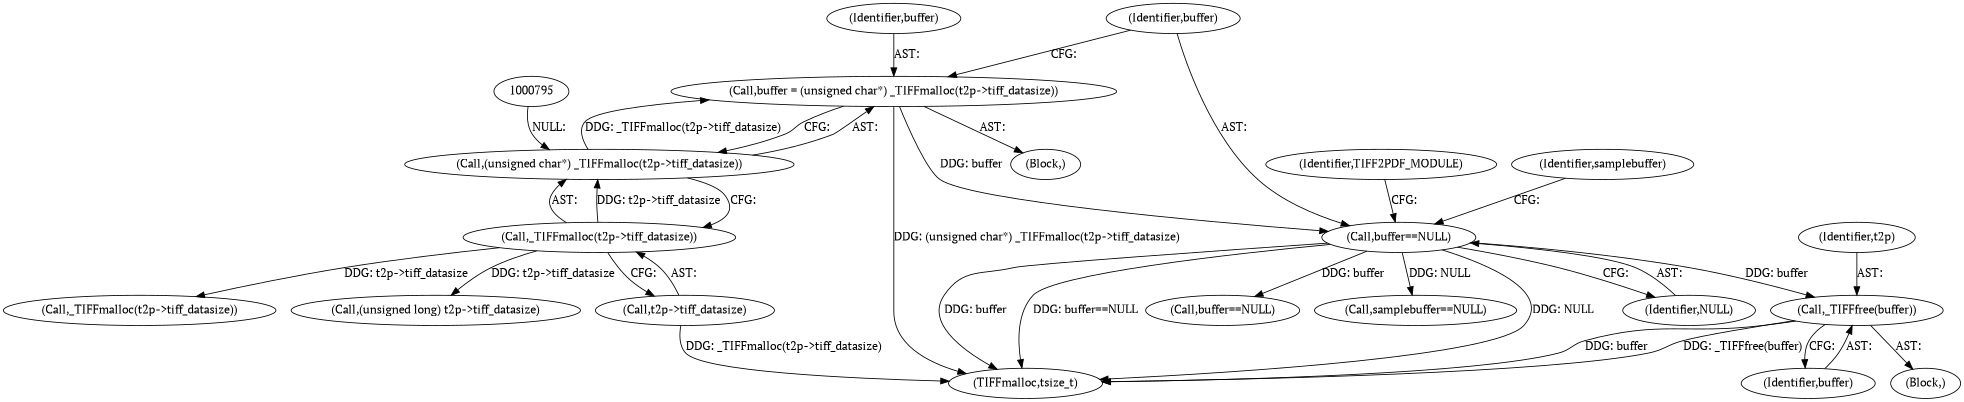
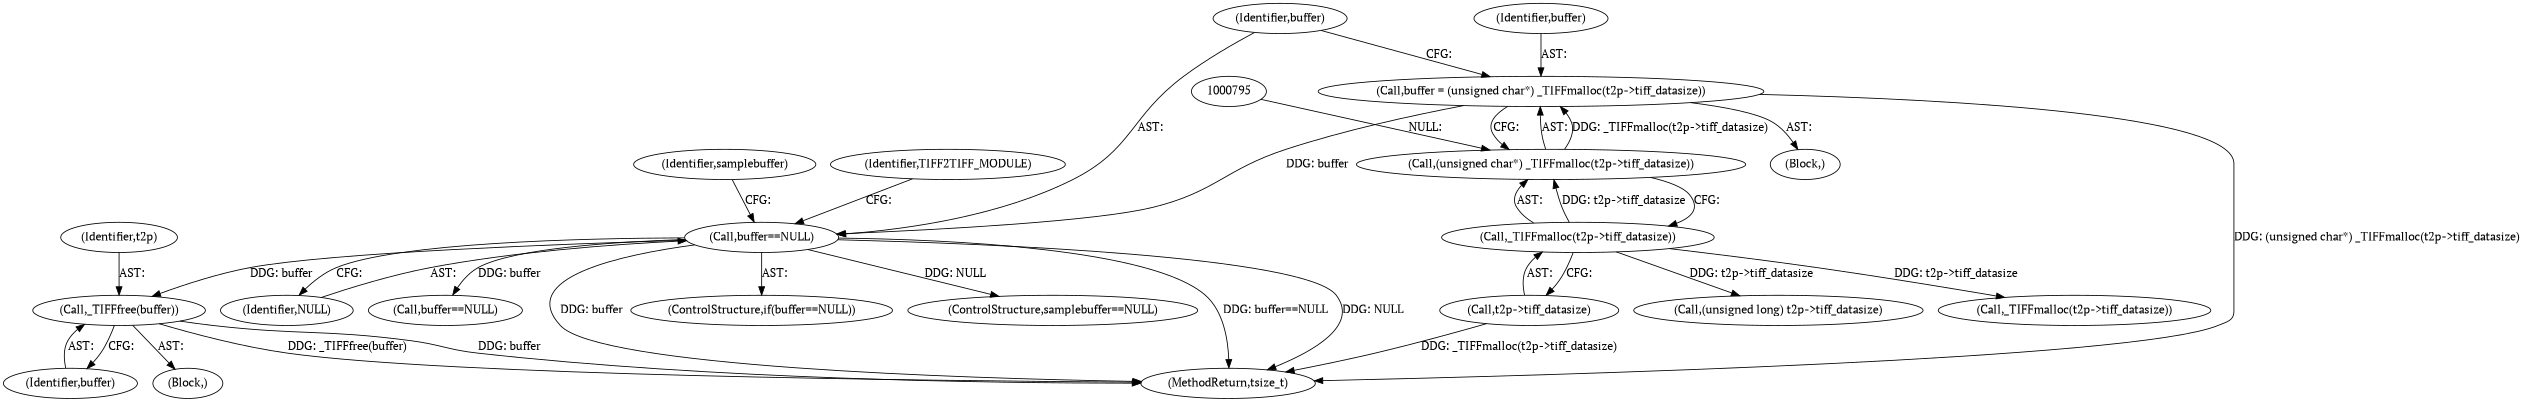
node "(Identifier,TIFF2PDF_MODULE)": label "(Identifier,TIFF2PDF_MODULE)" -> "(Identifier,TIFF2TIFF_MODULE)"
node "(ControlStructure,if(buffer==NULL))": added
node "(Call,samplebuffer==NULL)": label "(Call,samplebuffer==NULL)" -> "(ControlStructure,samplebuffer==NULL)"
node "(TIFFmalloc,tsize_t)": label "(TIFFmalloc,tsize_t)" -> "(MethodReturn,tsize_t)"
